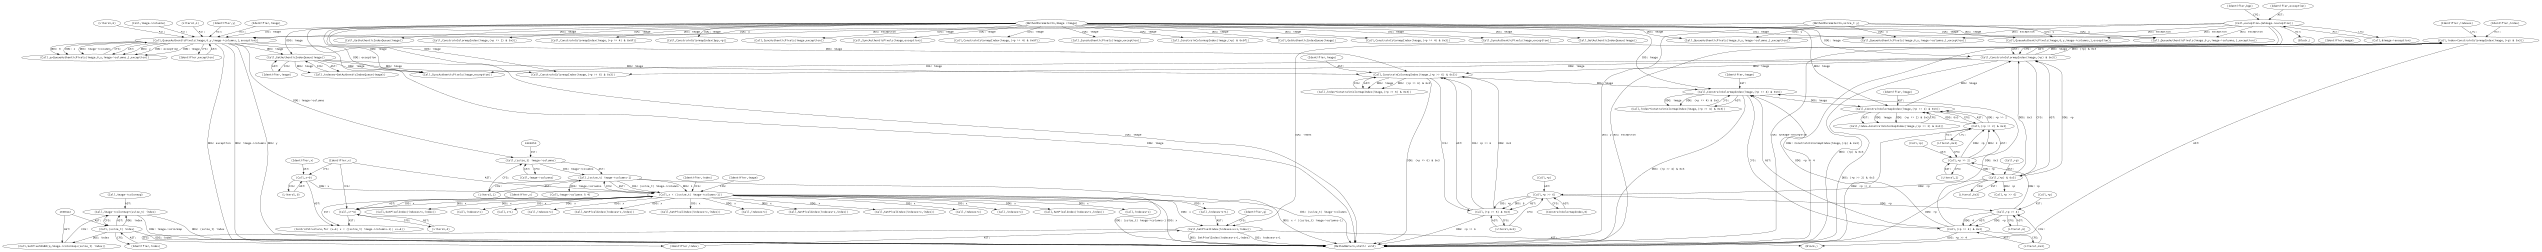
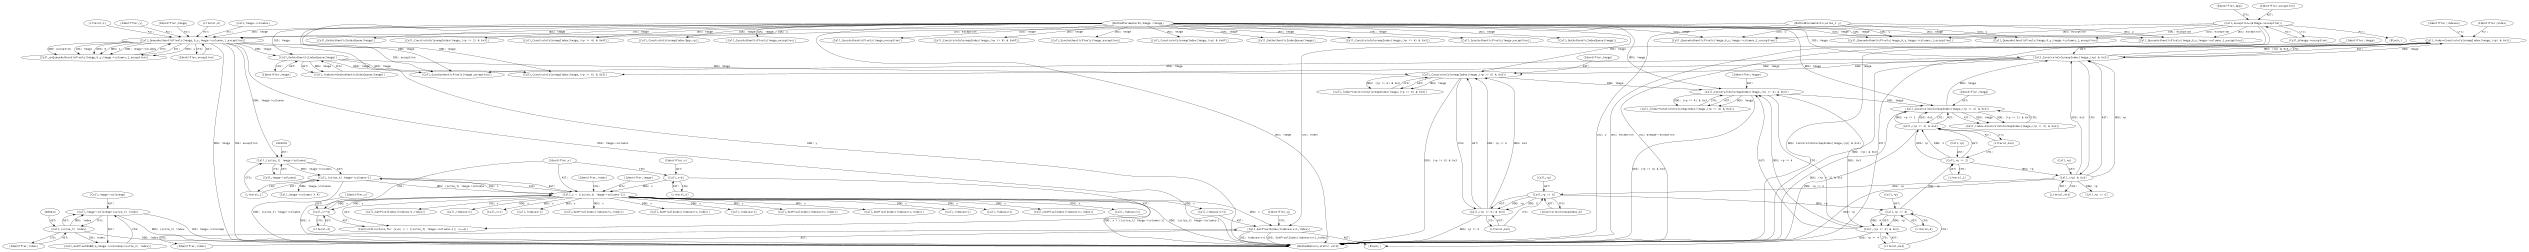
edge "1000412" -> "(Call,SetPixelRGBO(q,image->colormap+(ssize_t) index))": now "(Call,image->colormap+(ssize_t) index)" -> "(Call,SetPixelRGBO(q,image->colormap+(ssize_t) index))"
